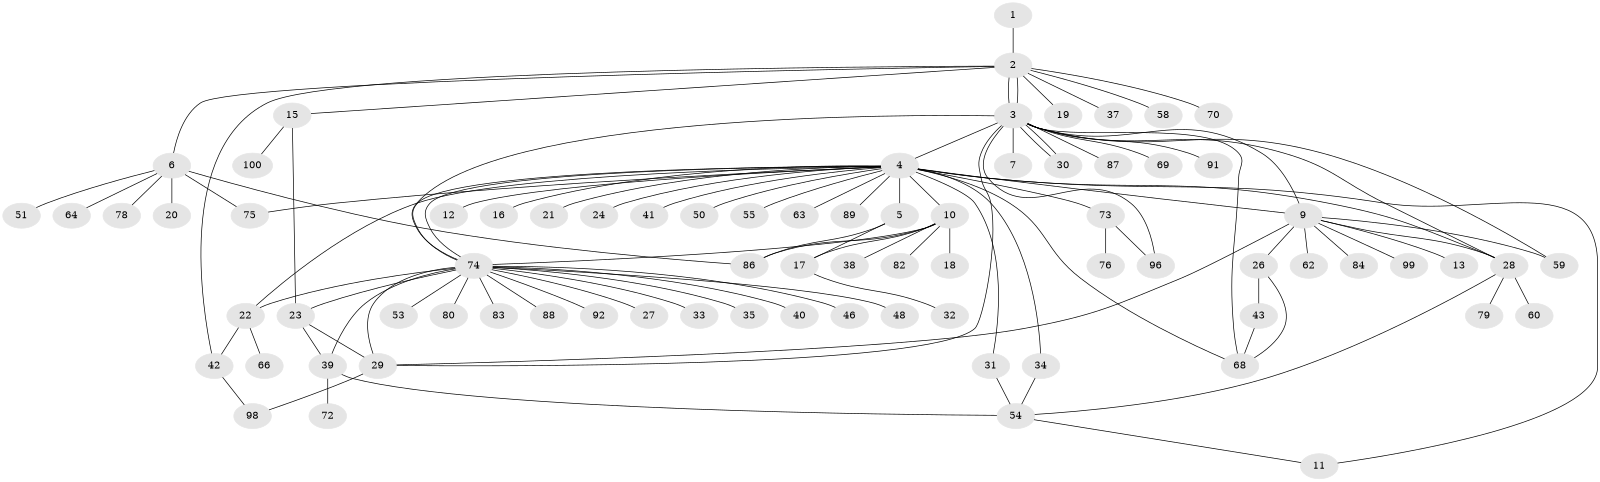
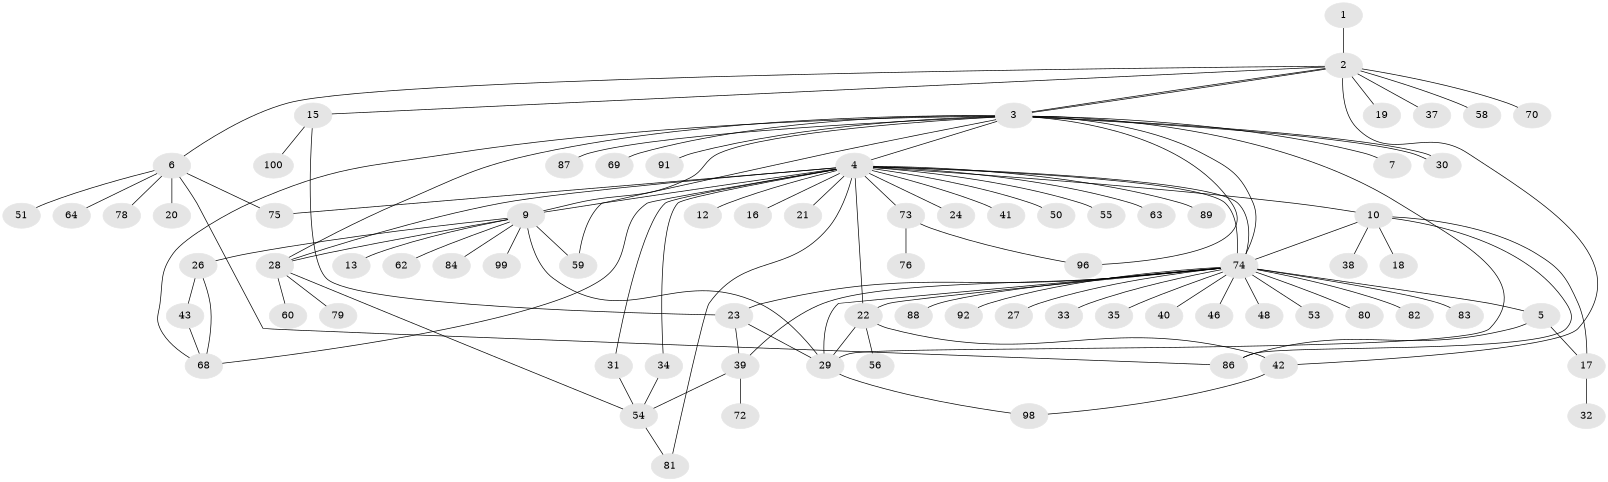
edge "4" -- "5": now "74" -- "5"
edge "10" -- "82": now "74" -- "82"
edge "22" -- "29": added
node "66": label "66" -> "56"
node "11": label "11" -> "81"
